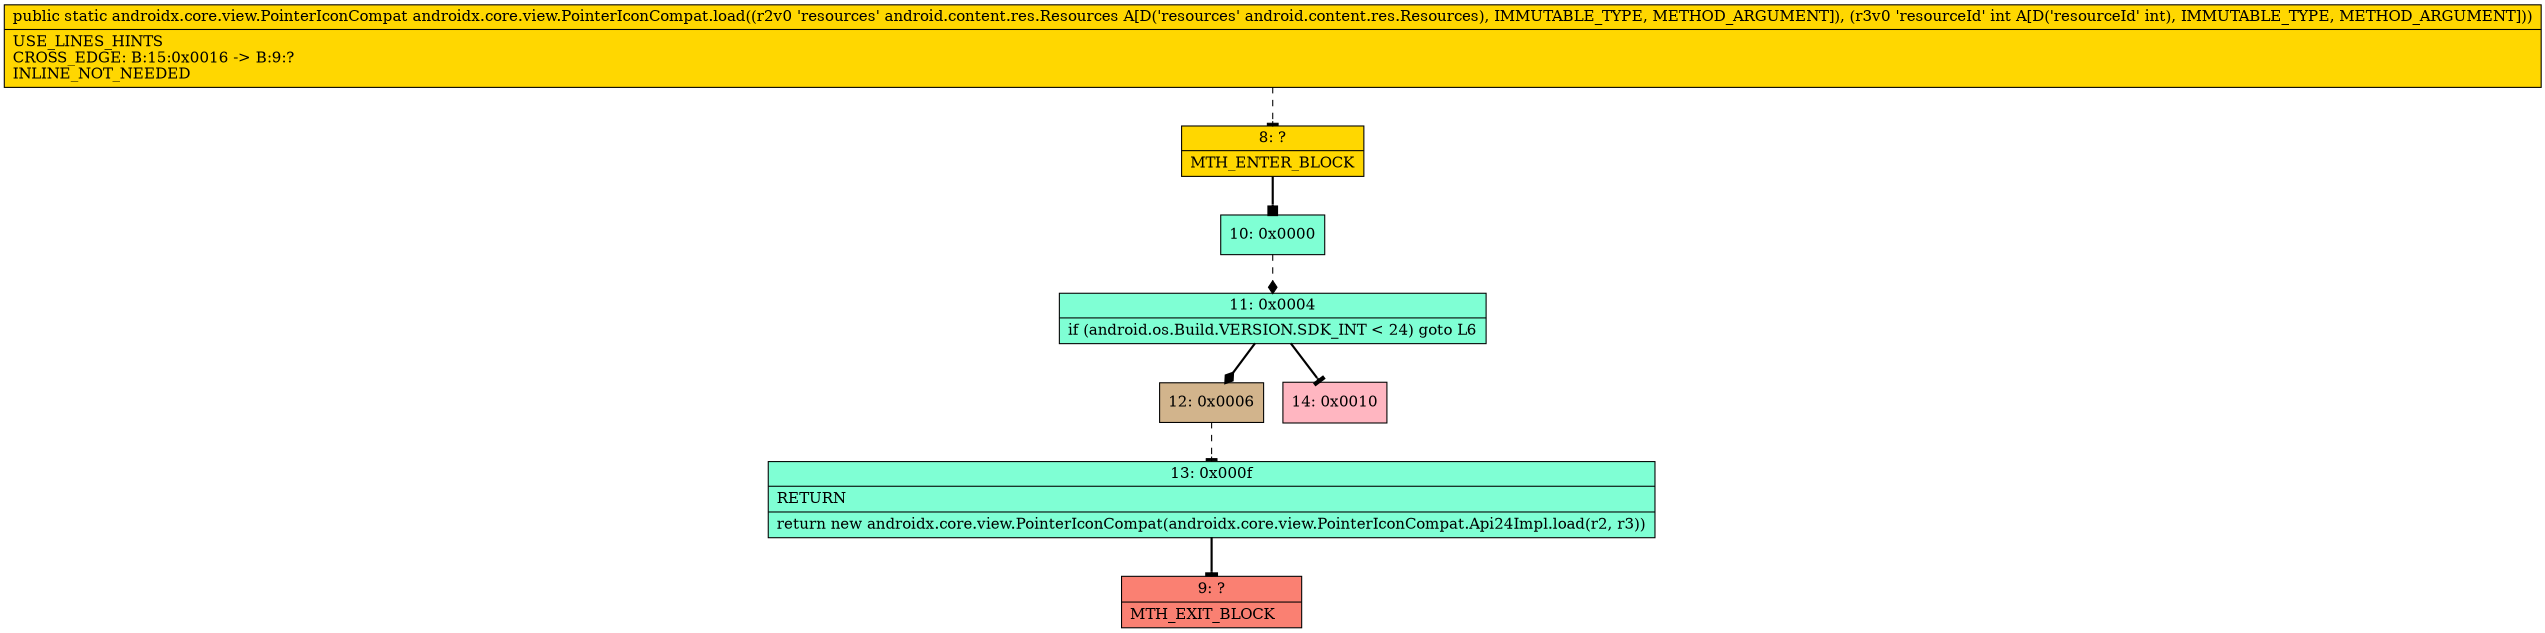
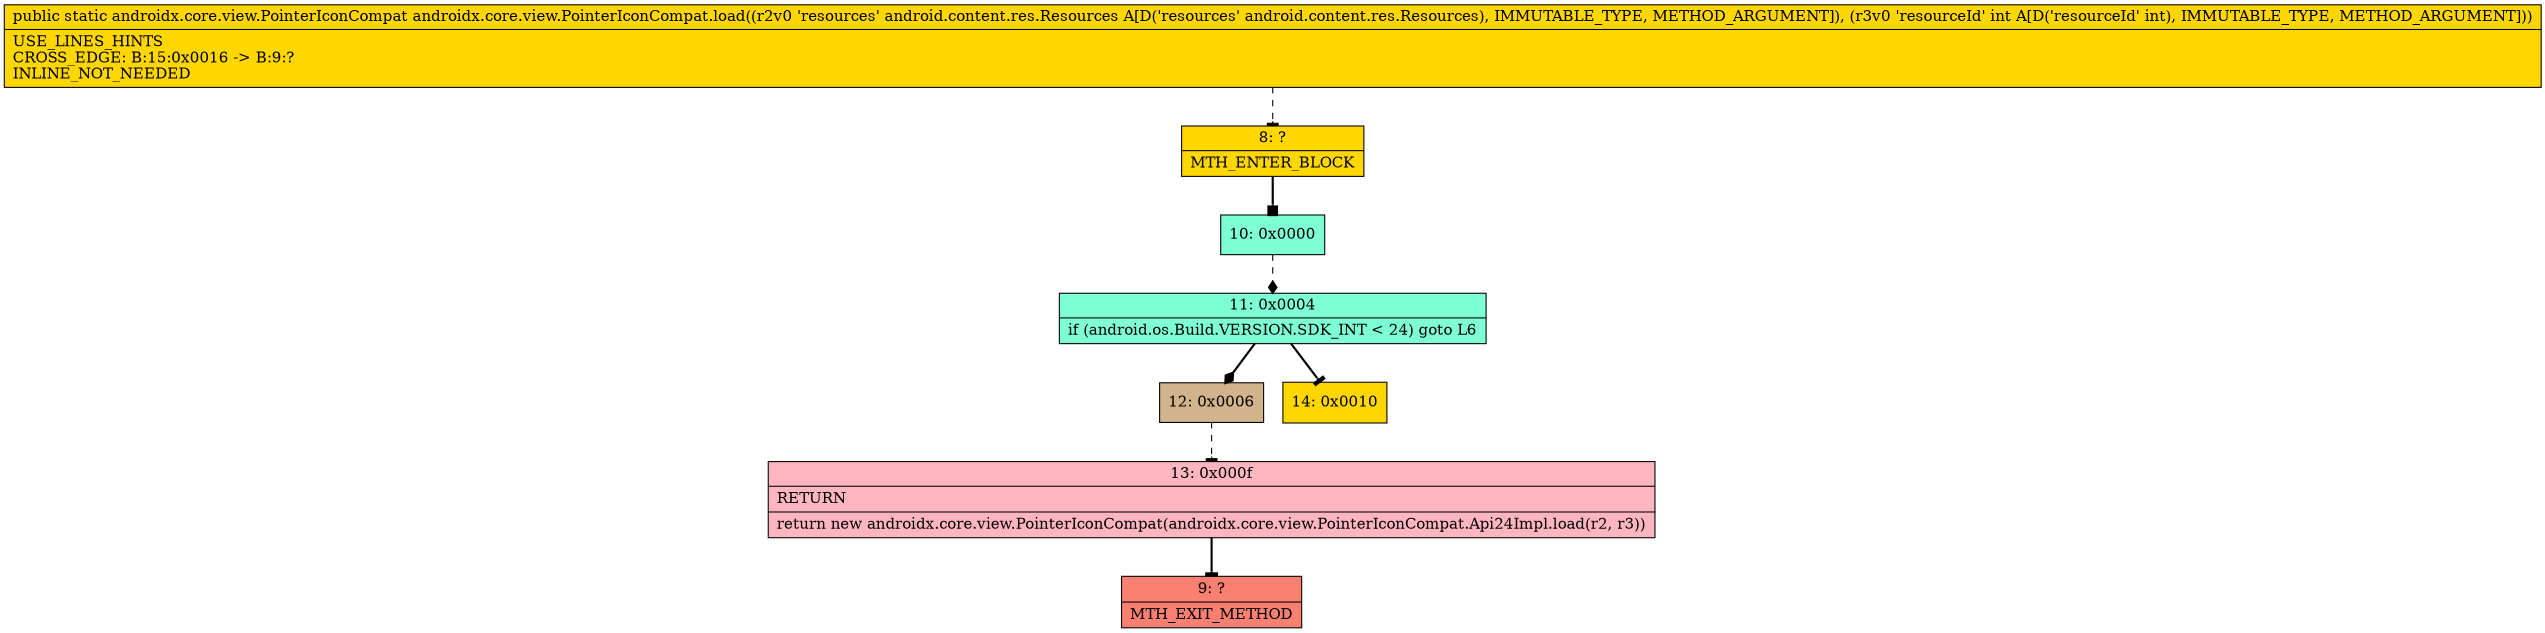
node "14: 0x0010": fillcolor lightpink -> gold
node "13: 0x000f": fillcolor aquamarine -> lightpink
node "9: ?": text "MTH_EXIT_BLOCK" -> "MTH_EXIT_METHOD"
